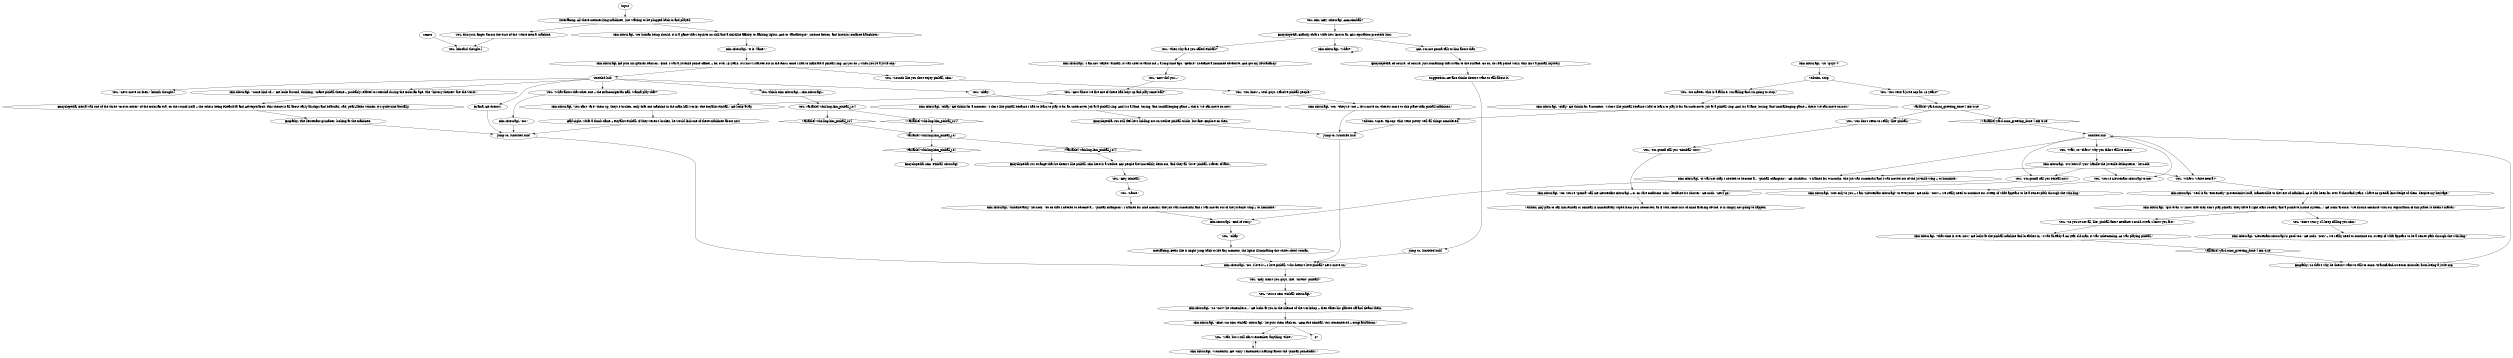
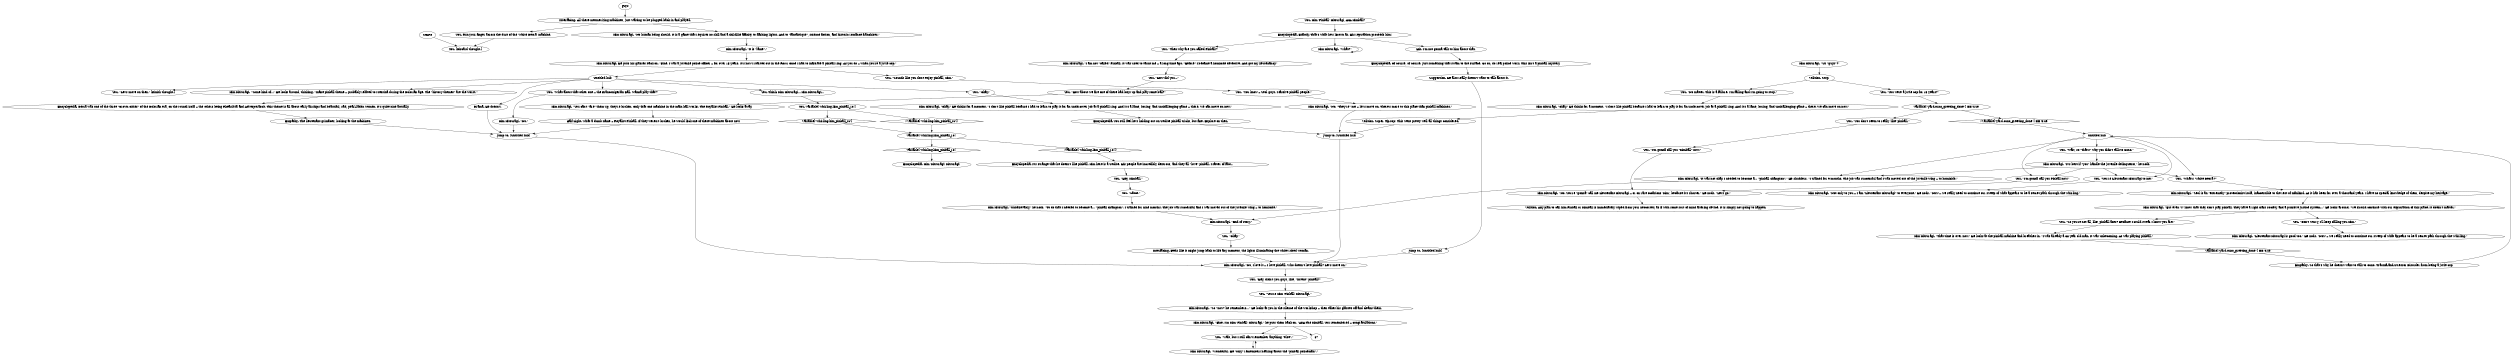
node "input": label "input" -> "guys"
node "You: Kim 'Hey' Kitsuragi, AKA Kimball?": label "You: Kim 'Hey' Kitsuragi, AKA Kimball?" -> "You: Kim 'Pinball' Kitsuragi, AKA Kimball?"
node "Suggestion: He also thinks doesn't want to talk about it.": label "Suggestion: He also thinks doesn't want to talk about it." -> "Suggestion: He also really doesn't want to talk about it."
node "Encyclopedia: Kim 'Pinball' Kitsuragi!": label "Encyclopedia: Kim 'Pinball' Kitsuragi!" -> "Encyclopedia: Kim 'Kitsuragi' Kitsuragi!"
